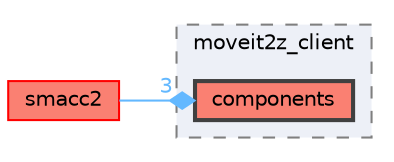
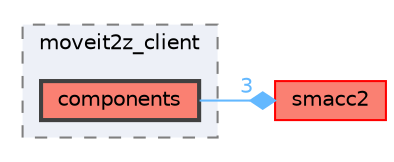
edge "smacc2" -> "components": reversed
